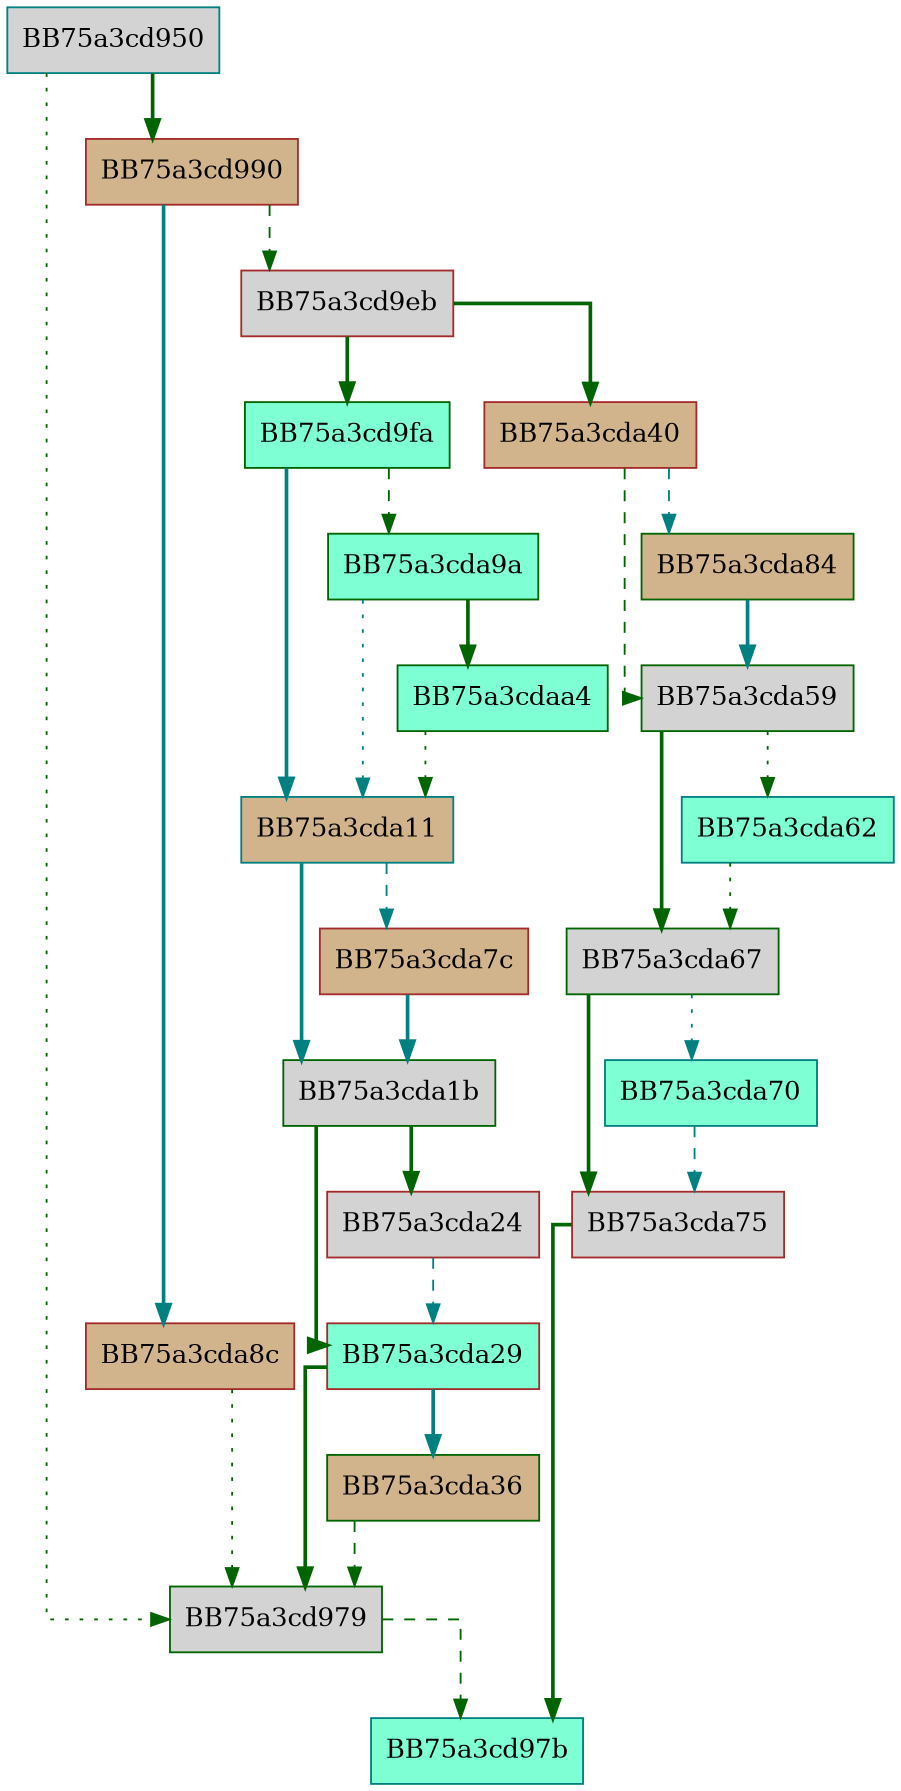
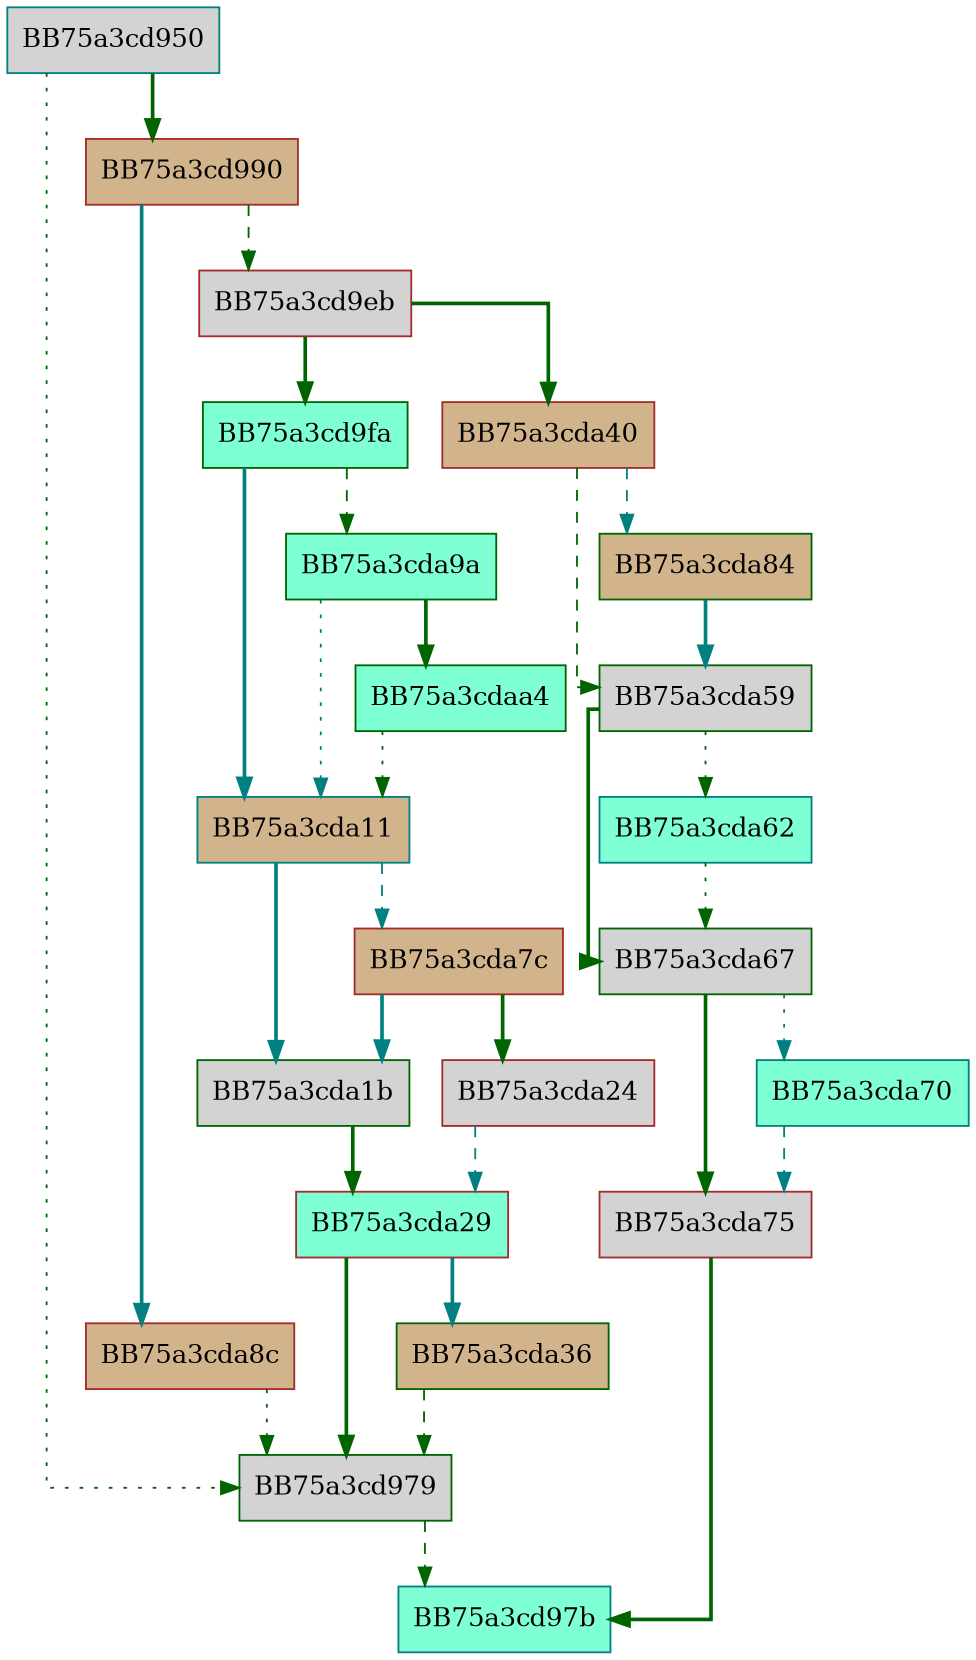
edge "BB75a3cda1b" -> "BB75a3cda24": now "BB75a3cda7c" -> "BB75a3cda24"
